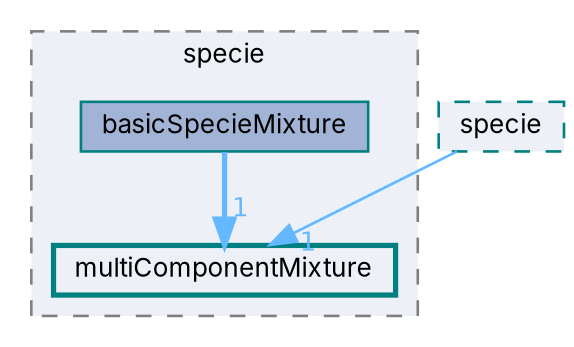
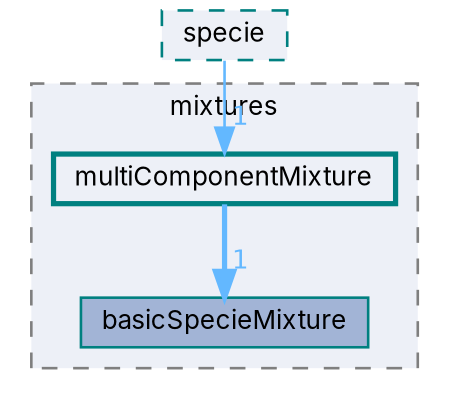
cluster "specie": label "specie" -> "mixtures"
edge "basicSpecieMixture" -> "multiComponentMixture": reversed
